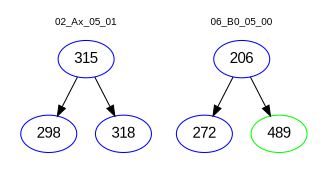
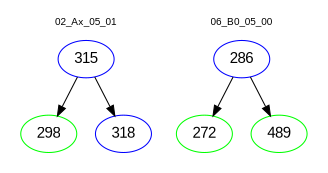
node "206": label "206" -> "286"
node "298": color blue -> green
node "272": color blue -> green
